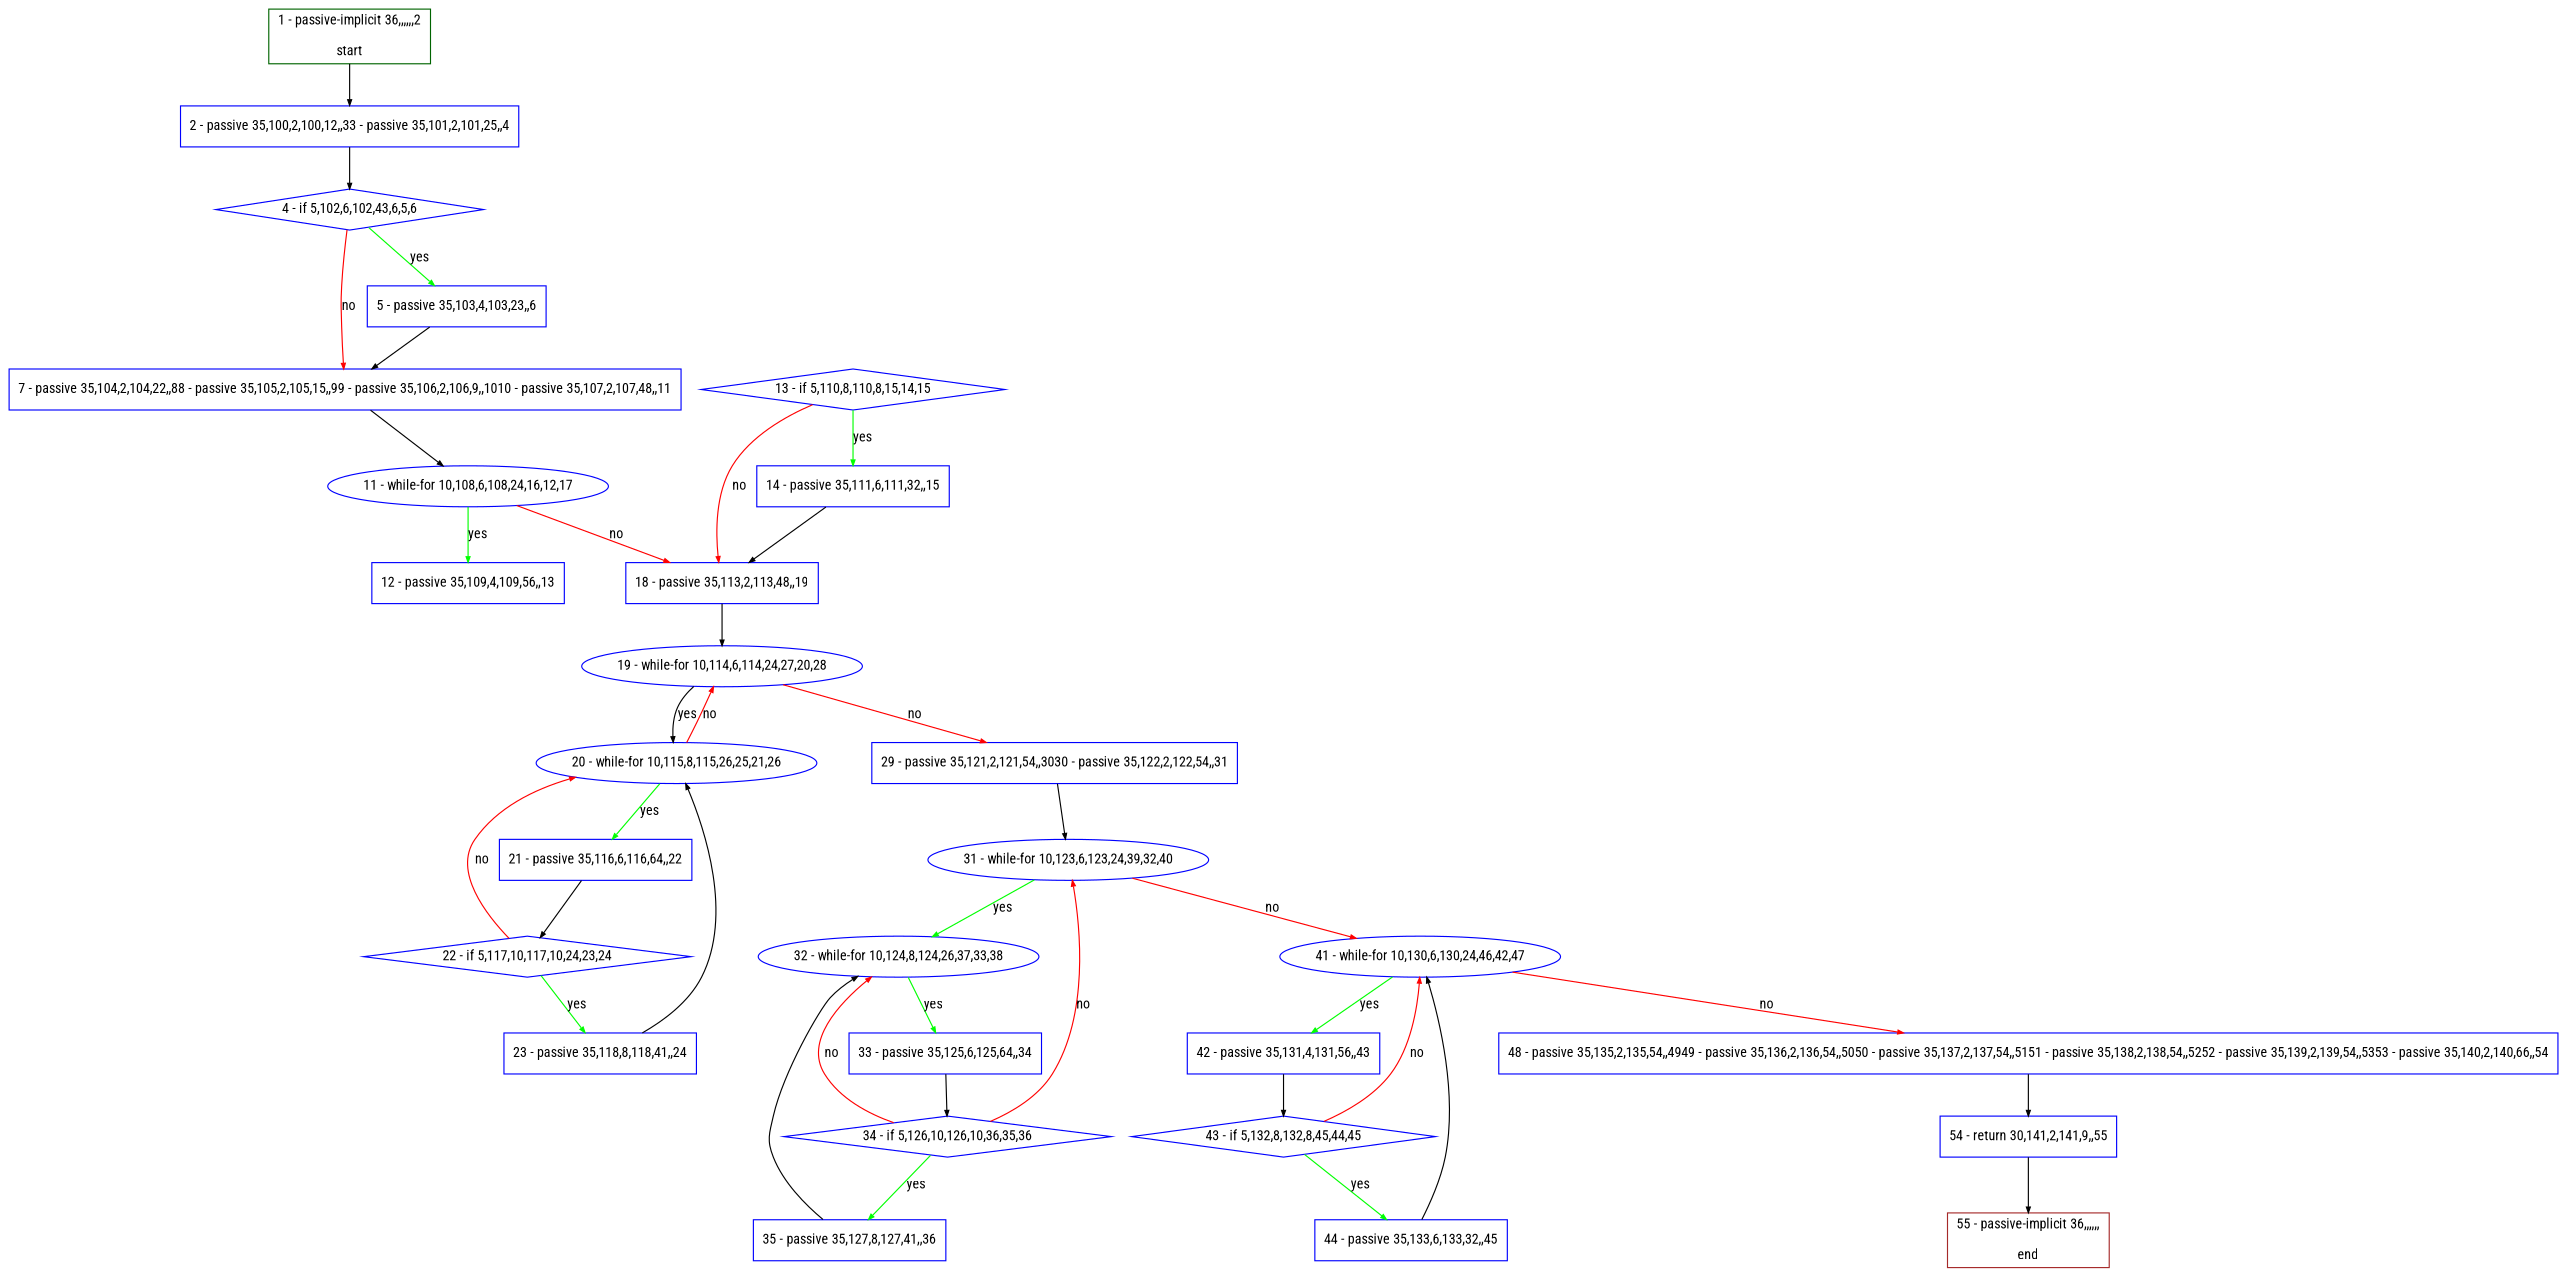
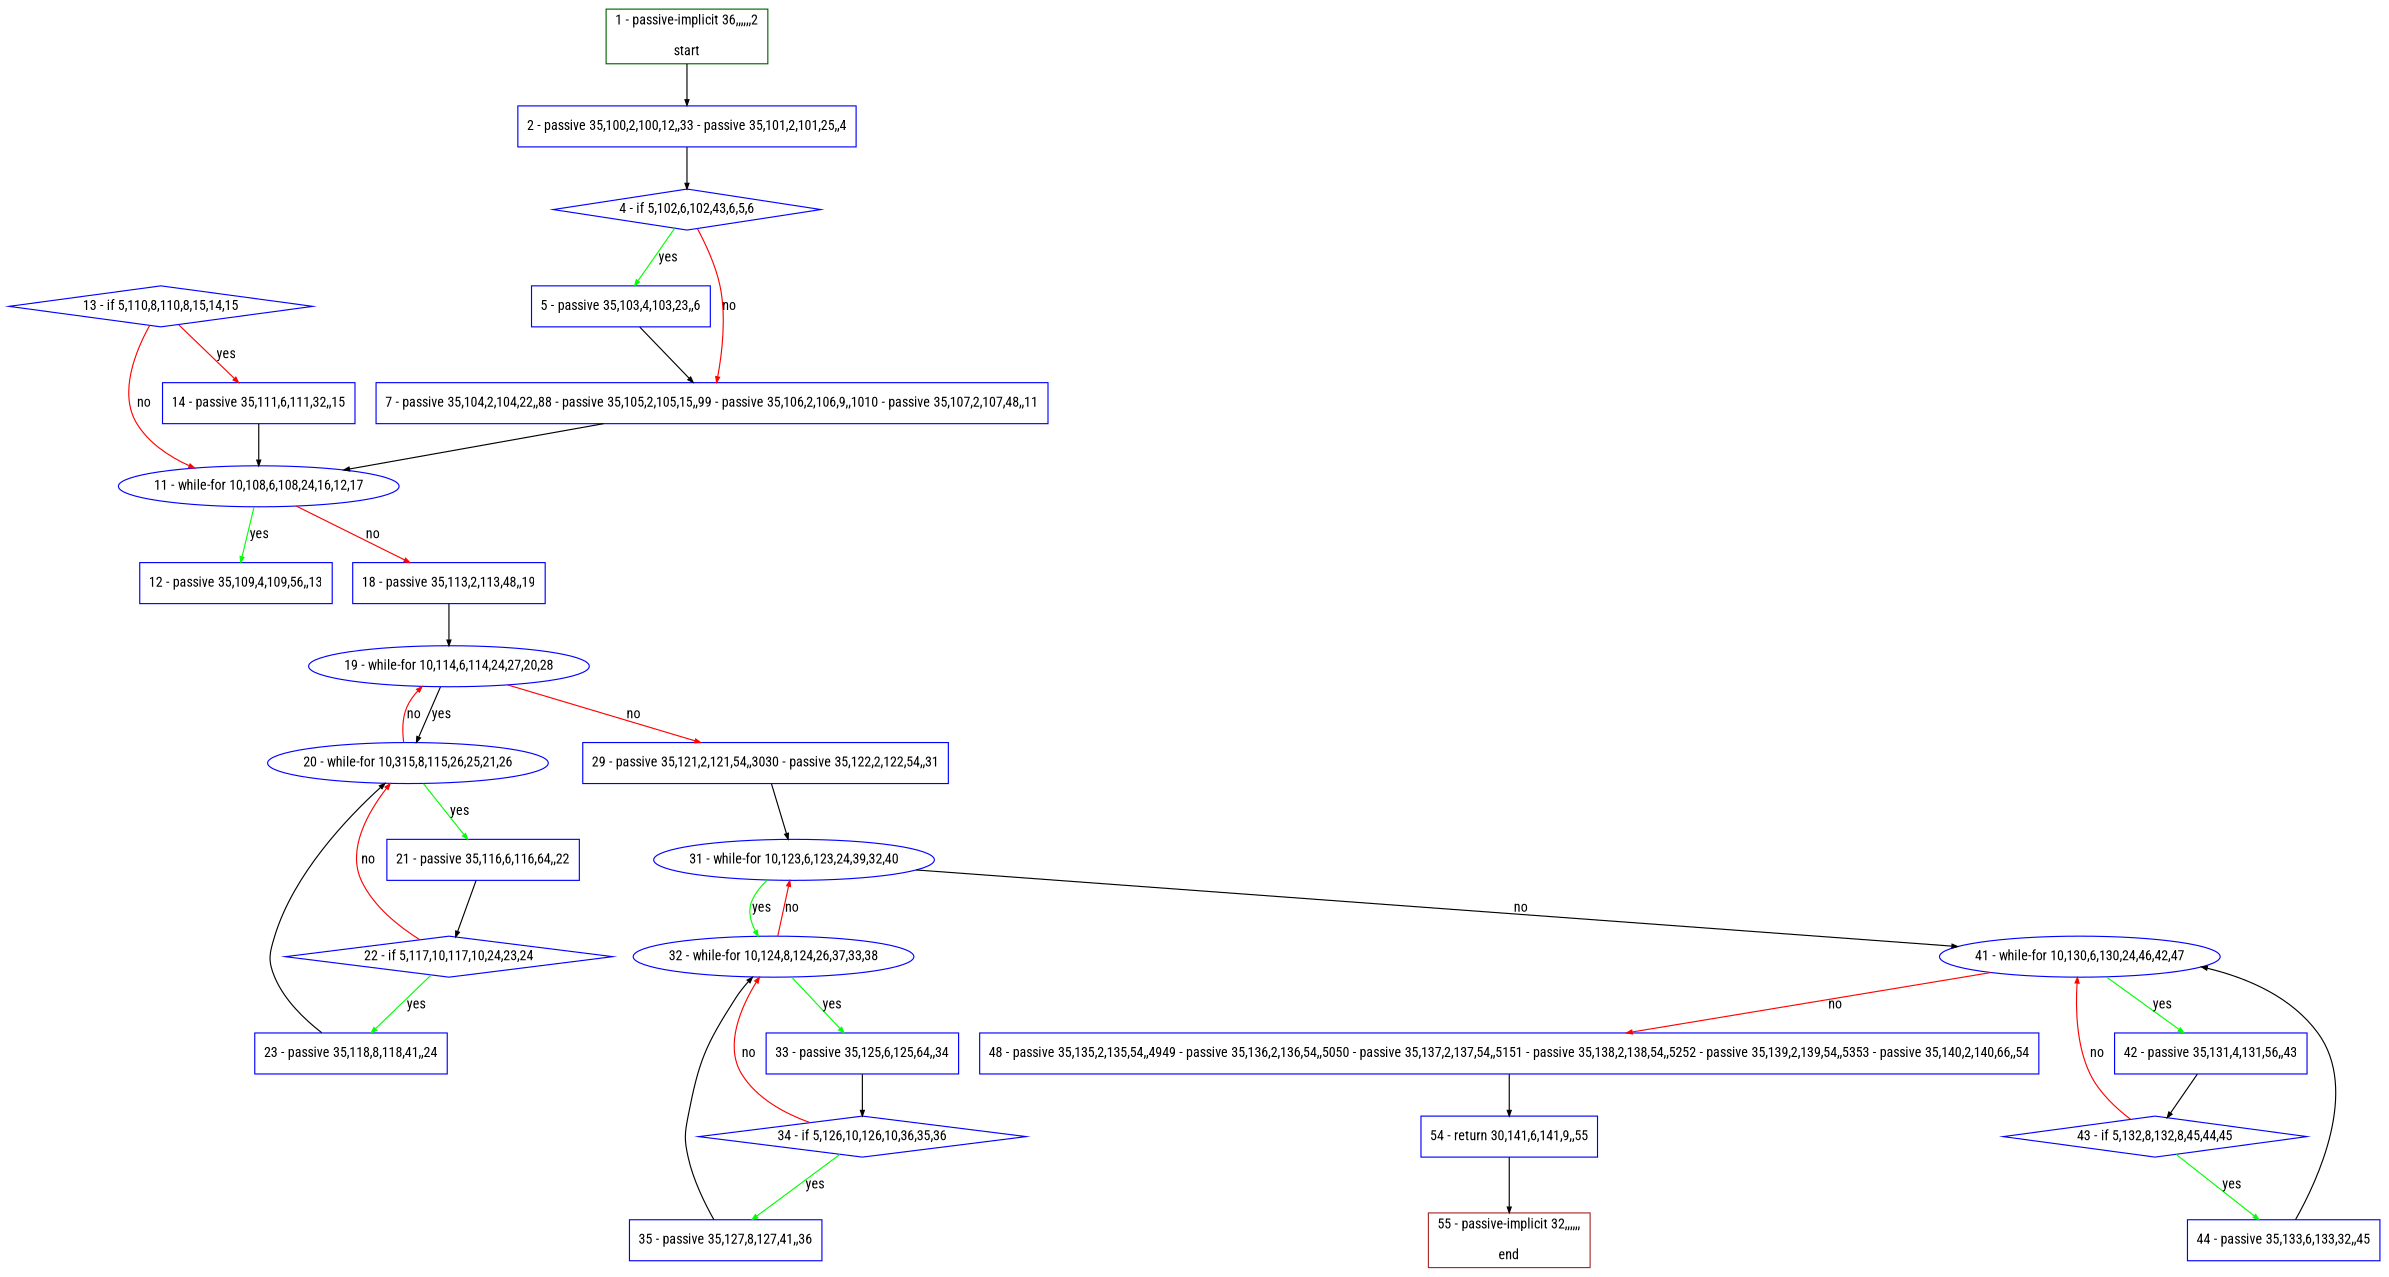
edge "13 - if 5,110,8,110,8,15,14,15" -> "14 - passive 35,111,6,111,32,,15": color #00ff00 -> #ff0000
edge "13 - if 5,110,8,110,8,15,14,15" -> "18 - passive 35,113,2,113,48,,19": now "13 - if 5,110,8,110,8,15,14,15" -> "11 - while-for 10,108,6,108,24,16,12,17"
edge "14 - passive 35,111,6,111,32,,15" -> "18 - passive 35,113,2,113,48,,19": now "14 - passive 35,111,6,111,32,,15" -> "11 - while-for 10,108,6,108,24,16,12,17"
node "20 - while-for 10,115,8,115,26,25,21,26": label "20 - while-for 10,115,8,115,26,25,21,26" -> "20 - while-for 10,315,8,115,26,25,21,26"
edge "31 - while-for 10,123,6,123,24,39,32,40" -> "41 - while-for 10,130,6,130,24,46,42,47": color #ff0000 -> #000000
edge "34 - if 5,126,10,126,10,36,35,36" -> "31 - while-for 10,123,6,123,24,39,32,40": now "32 - while-for 10,124,8,124,26,37,33,38" -> "31 - while-for 10,123,6,123,24,39,32,40"
node "54 - return 30,141,2,141,9,,55": label "54 - return 30,141,2,141,9,,55" -> "54 - return 30,141,6,141,9,,55"
node "55 - passive-implicit 36,,,,,, end": label "55 - passive-implicit 36,,,,,, end" -> "55 - passive-implicit 32,,,,,, end"
